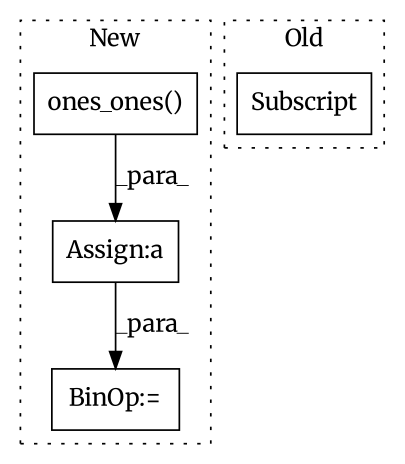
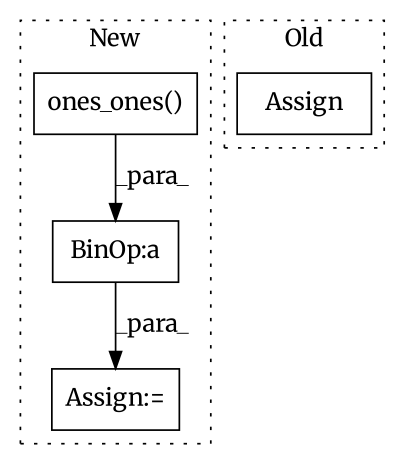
node "Subscript": label "Subscript" -> "Assign"
node "Assign:a": label "Assign:a" -> "BinOp:a"
node "BinOp:=": label "BinOp:=" -> "Assign:="
